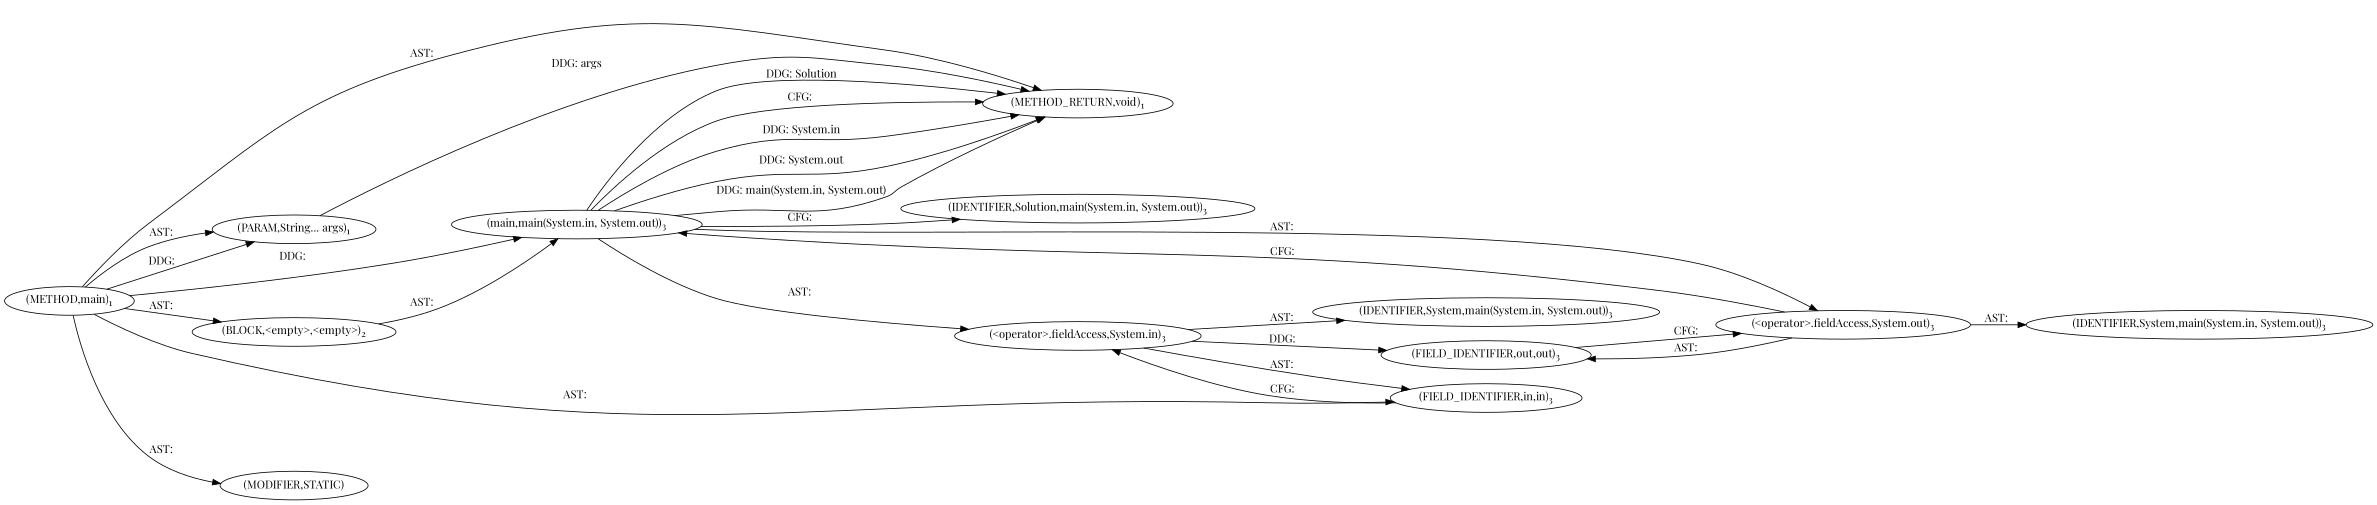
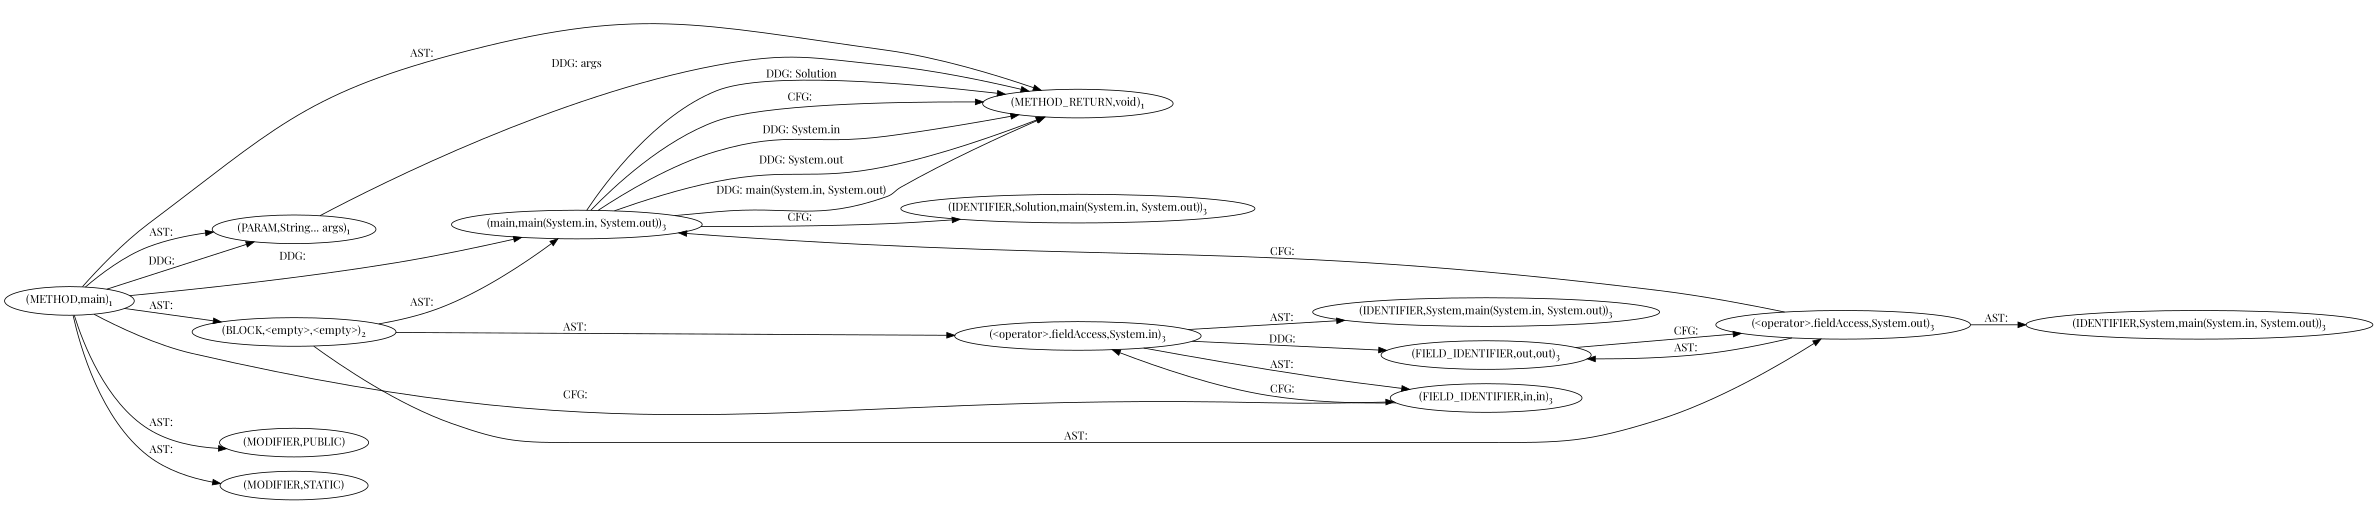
edge "(main,main(System.in, System.out))" -> "(<operator>.fieldAccess,System.out)": now "(BLOCK,<empty>,<empty>)" -> "(<operator>.fieldAccess,System.out)"
edge "(main,main(System.in, System.out))" -> "(<operator>.fieldAccess,System.in)": now "(BLOCK,<empty>,<empty>)" -> "(<operator>.fieldAccess,System.in)"
edge "(METHOD,main)" -> "(FIELD_IDENTIFIER,in,in)": label "AST: " -> "CFG: "
node "(MODIFIER,PUBLIC)": added
